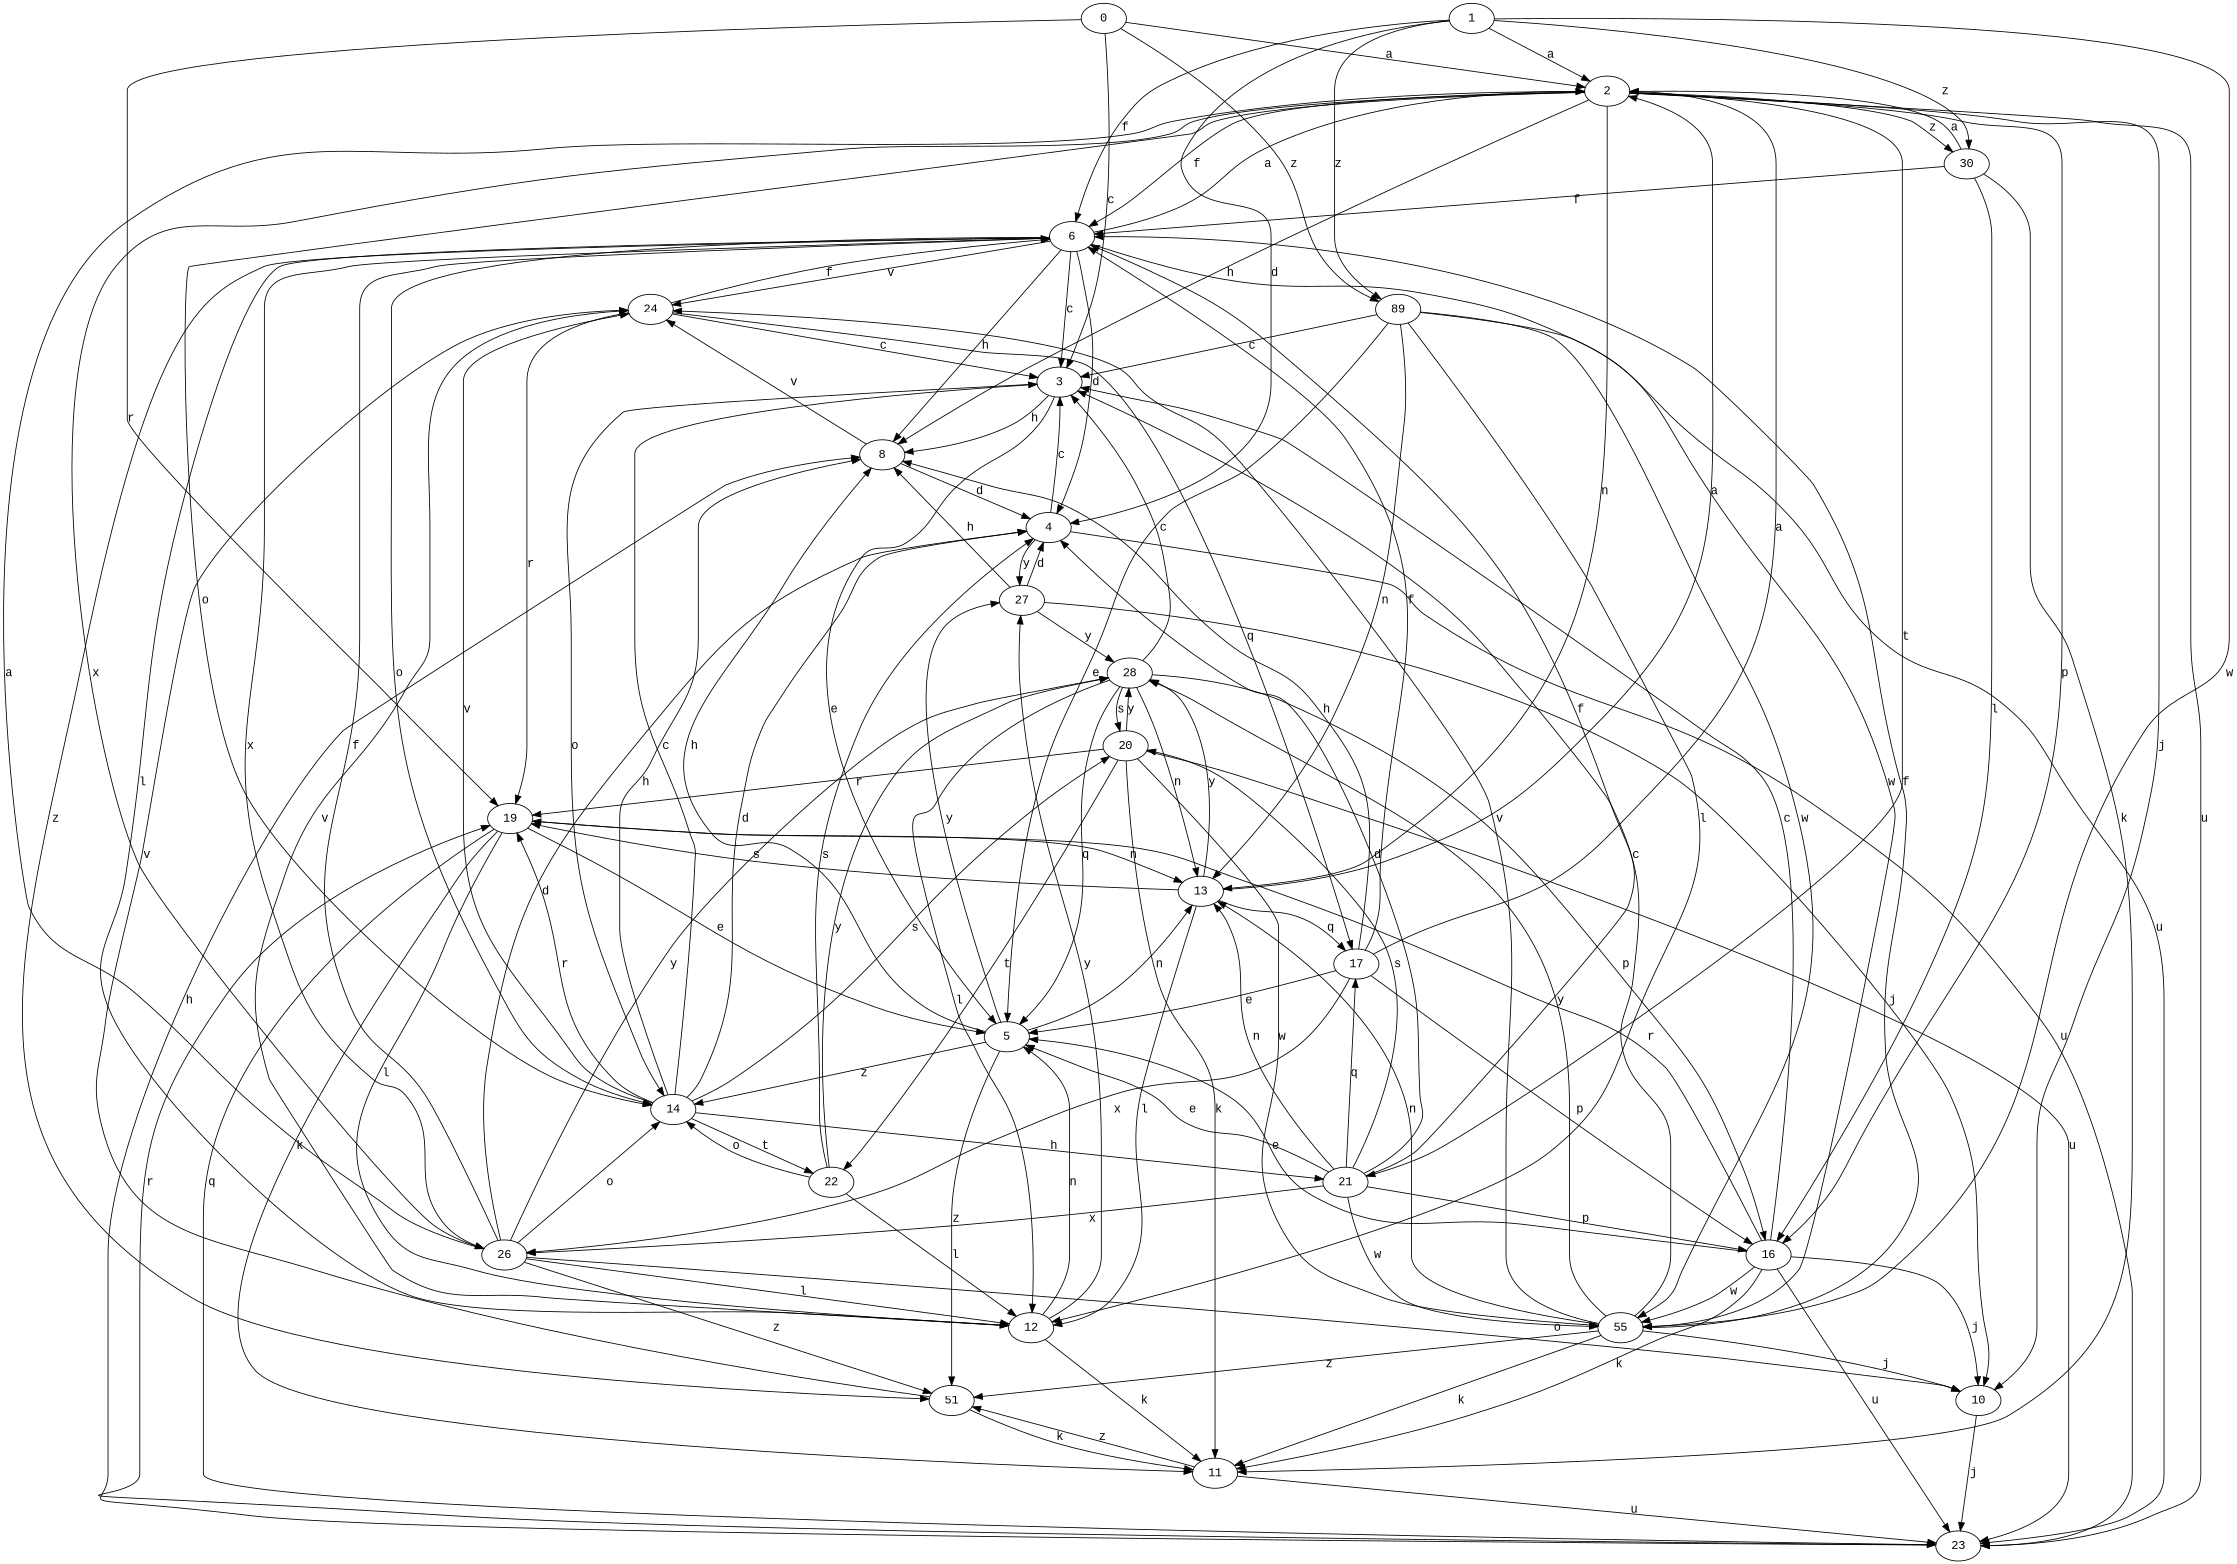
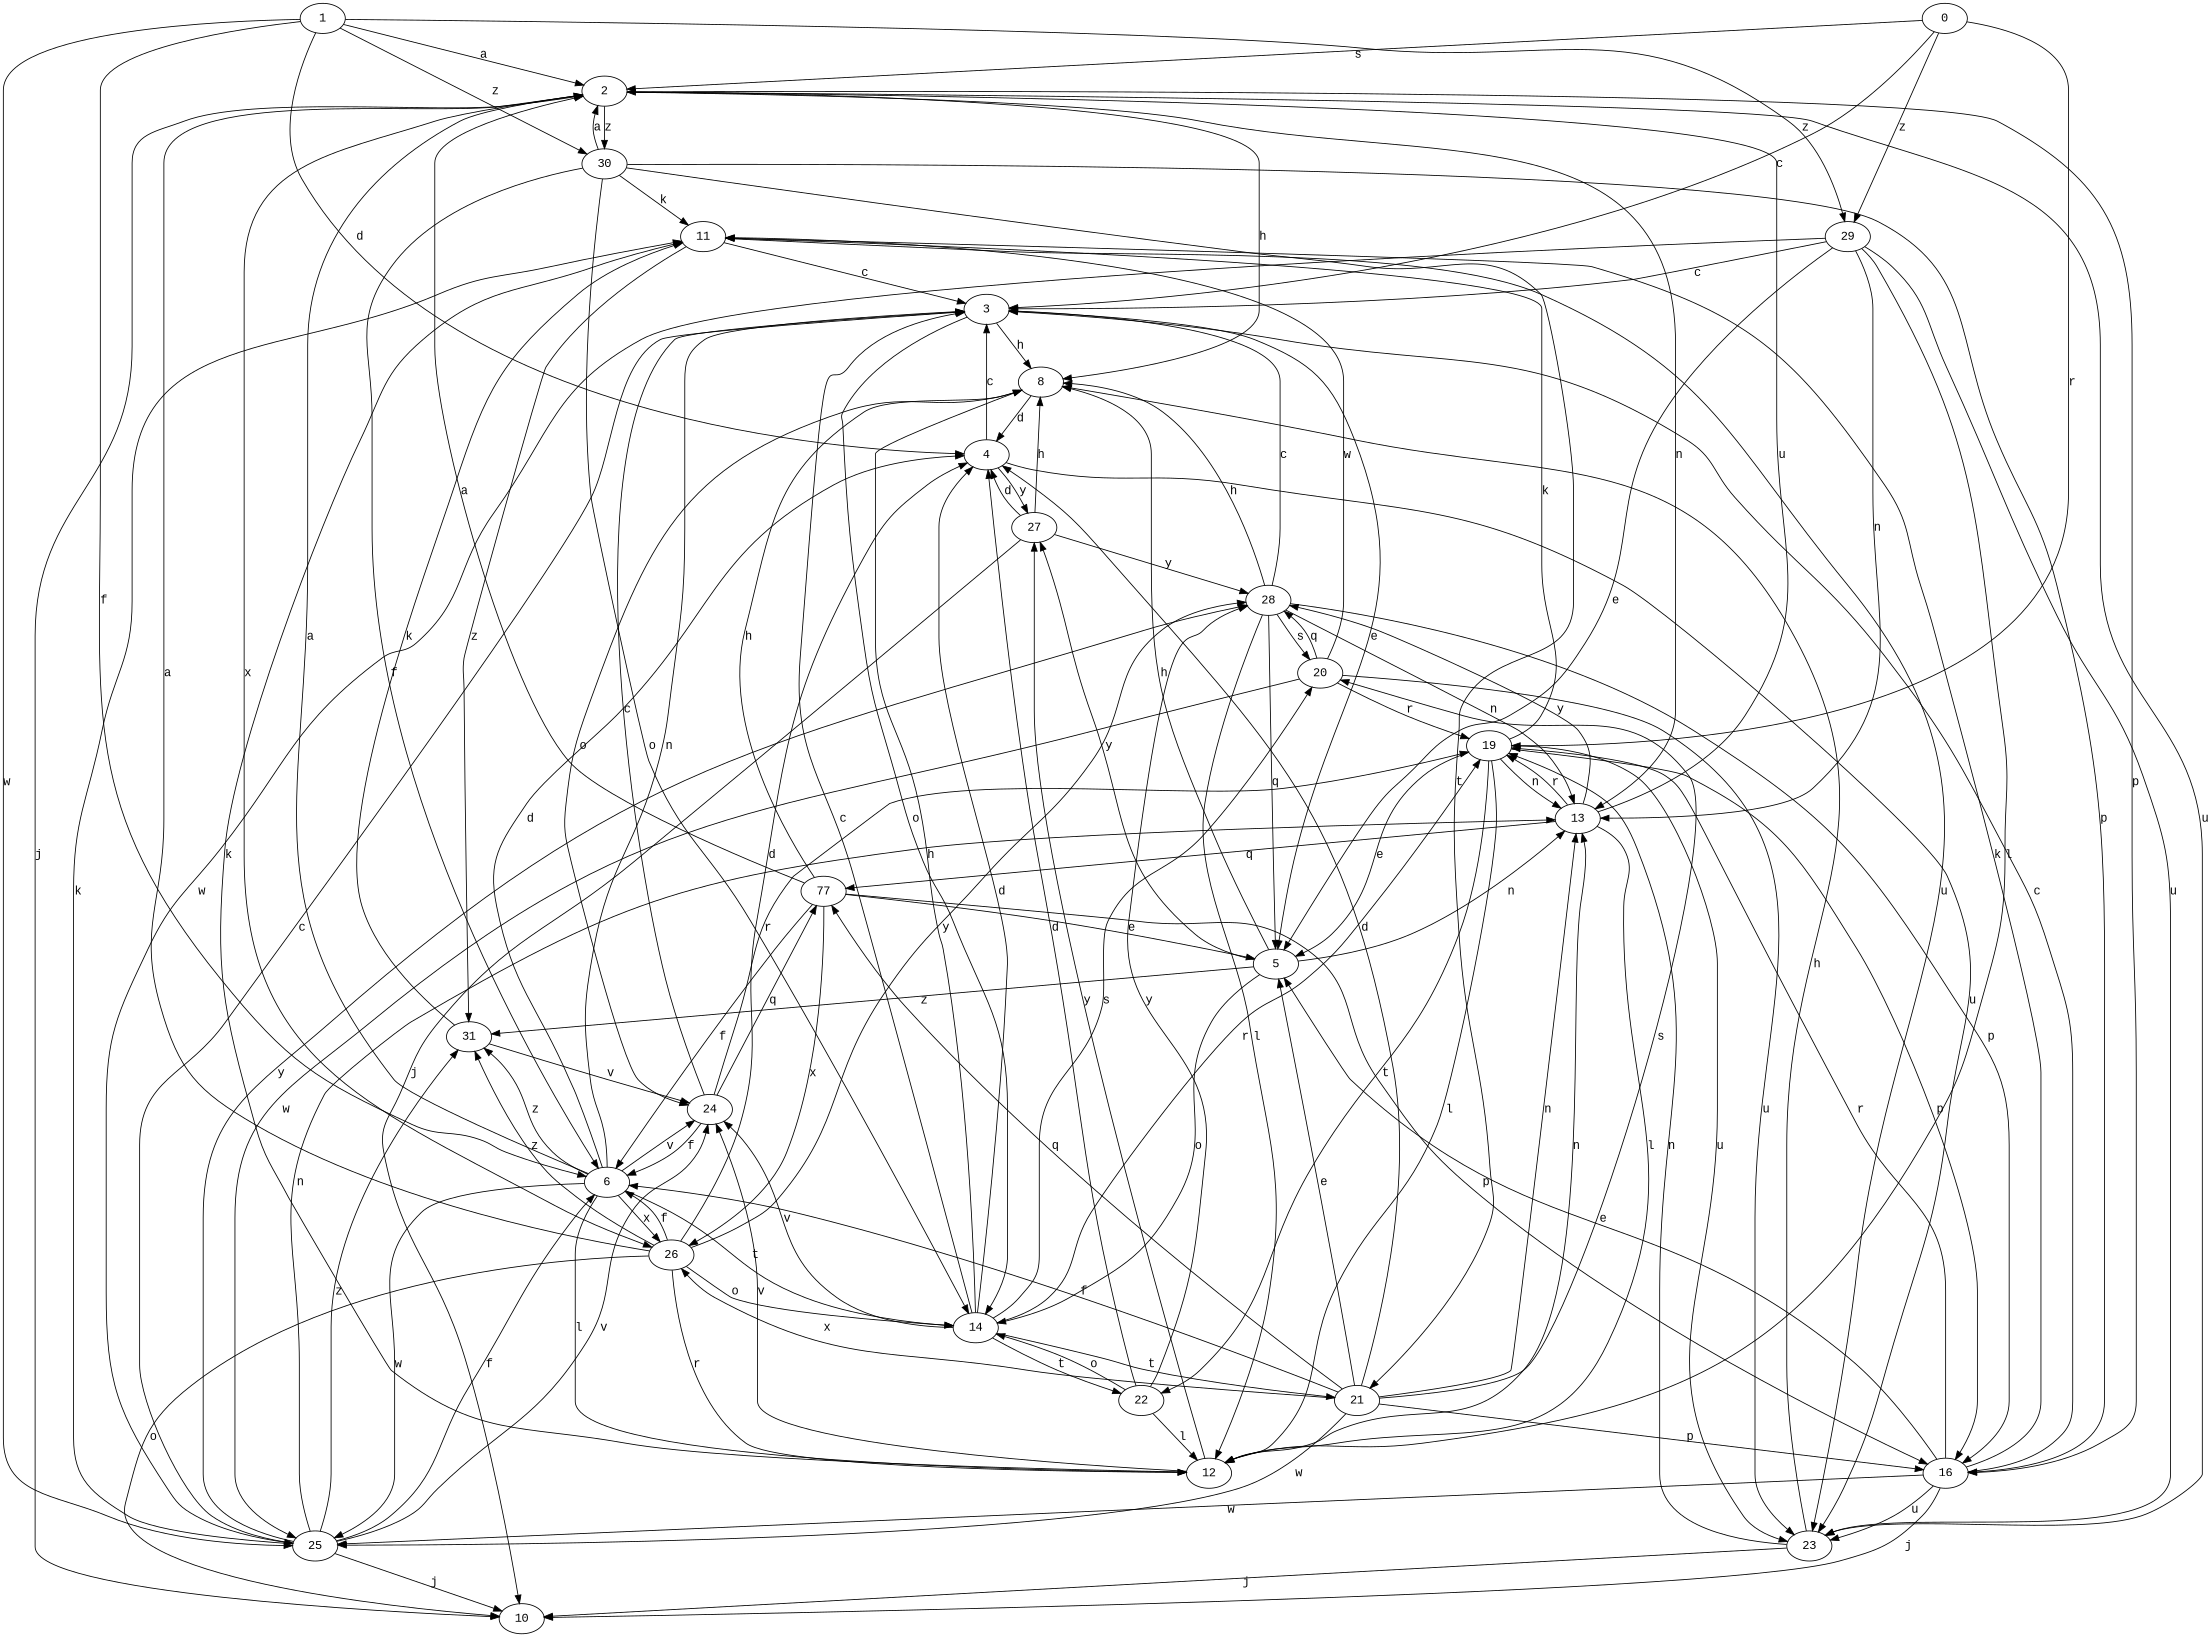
edge "0" -> "2": label "a" -> "s"
edge "2" -> "6": removed, label "f"
edge "2" -> "14": now "30" -> "14"
edge "11" -> "3": added, label "c"
edge "6" -> "3": label "c" -> "n"
node "89": label "89" -> "29"
edge "6" -> "8": now "28" -> "8"
edge "8" -> "24": label "v" -> "o"
edge "13" -> "2": label "a" -> "u"
edge "2" -> "21": now "30" -> "21"
edge "6" -> "14": label "o" -> "t"
edge "20" -> "28": label "y" -> "q"
edge "30" -> "16": label "l" -> "p"
edge "13" -> "19": label "s" -> "r"
edge "22" -> "4": label "s" -> "d"
node "17": label "17" -> "77"
edge "20" -> "22": now "19" -> "22"
edge "19" -> "16": added, label "p"
edge "5" -> "14": label "z" -> "o"
edge "20" -> "11": label "k" -> "w"
edge "14" -> "21": label "h" -> "t"
edge "12" -> "5": now "12" -> "13"
edge "23" -> "19": label "r" -> "n"
edge "19" -> "23": label "q" -> "u"
edge "26" -> "12": label "l" -> "r"
node "55": label "55" -> "25"
node "51": label "51" -> "31"
edge "10" -> "23": reversed
